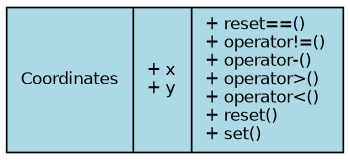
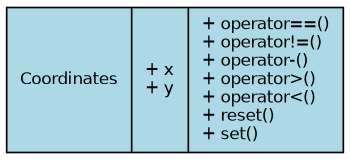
node "Coordinates": text "+ reset==()" -> "+ operator==()"
